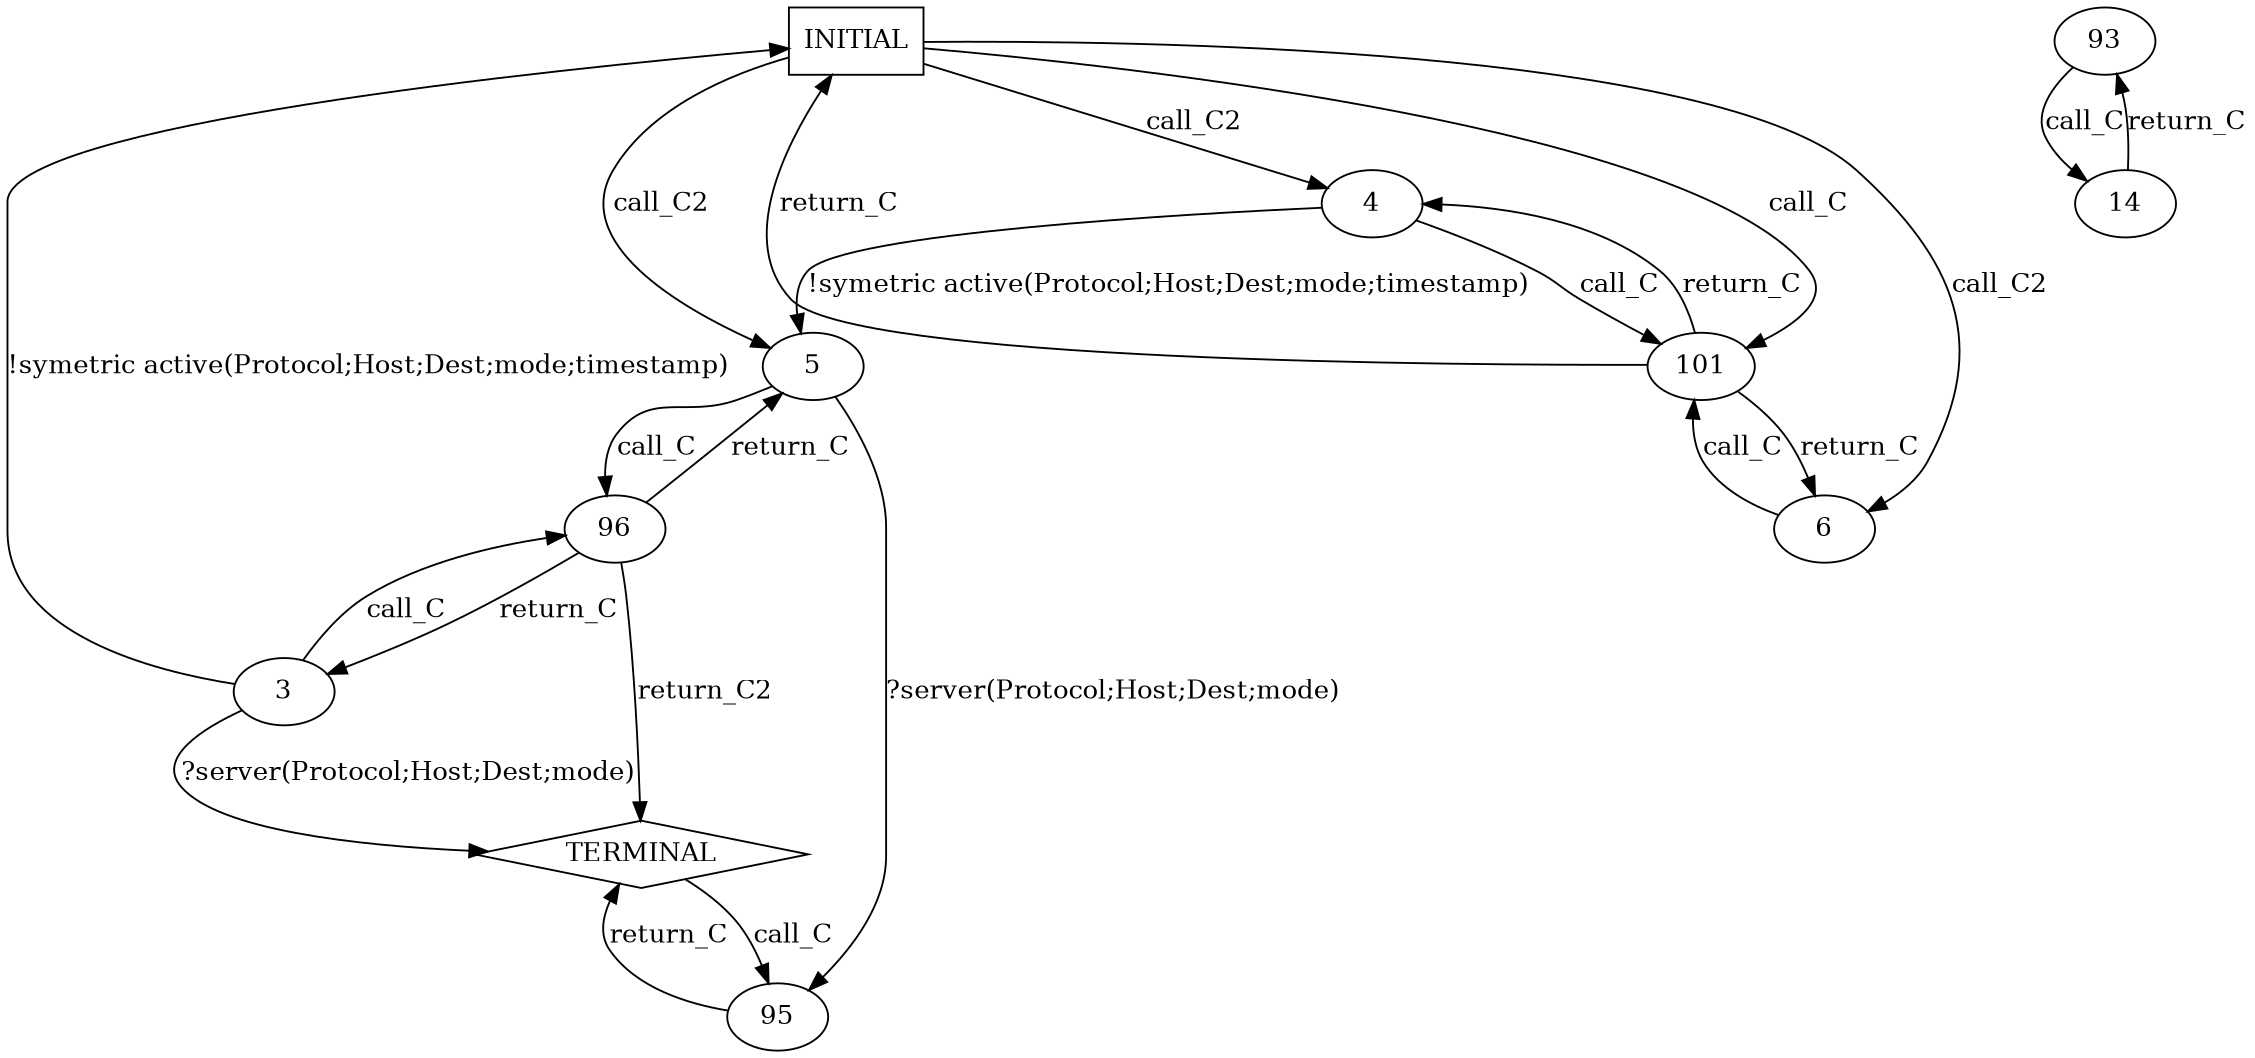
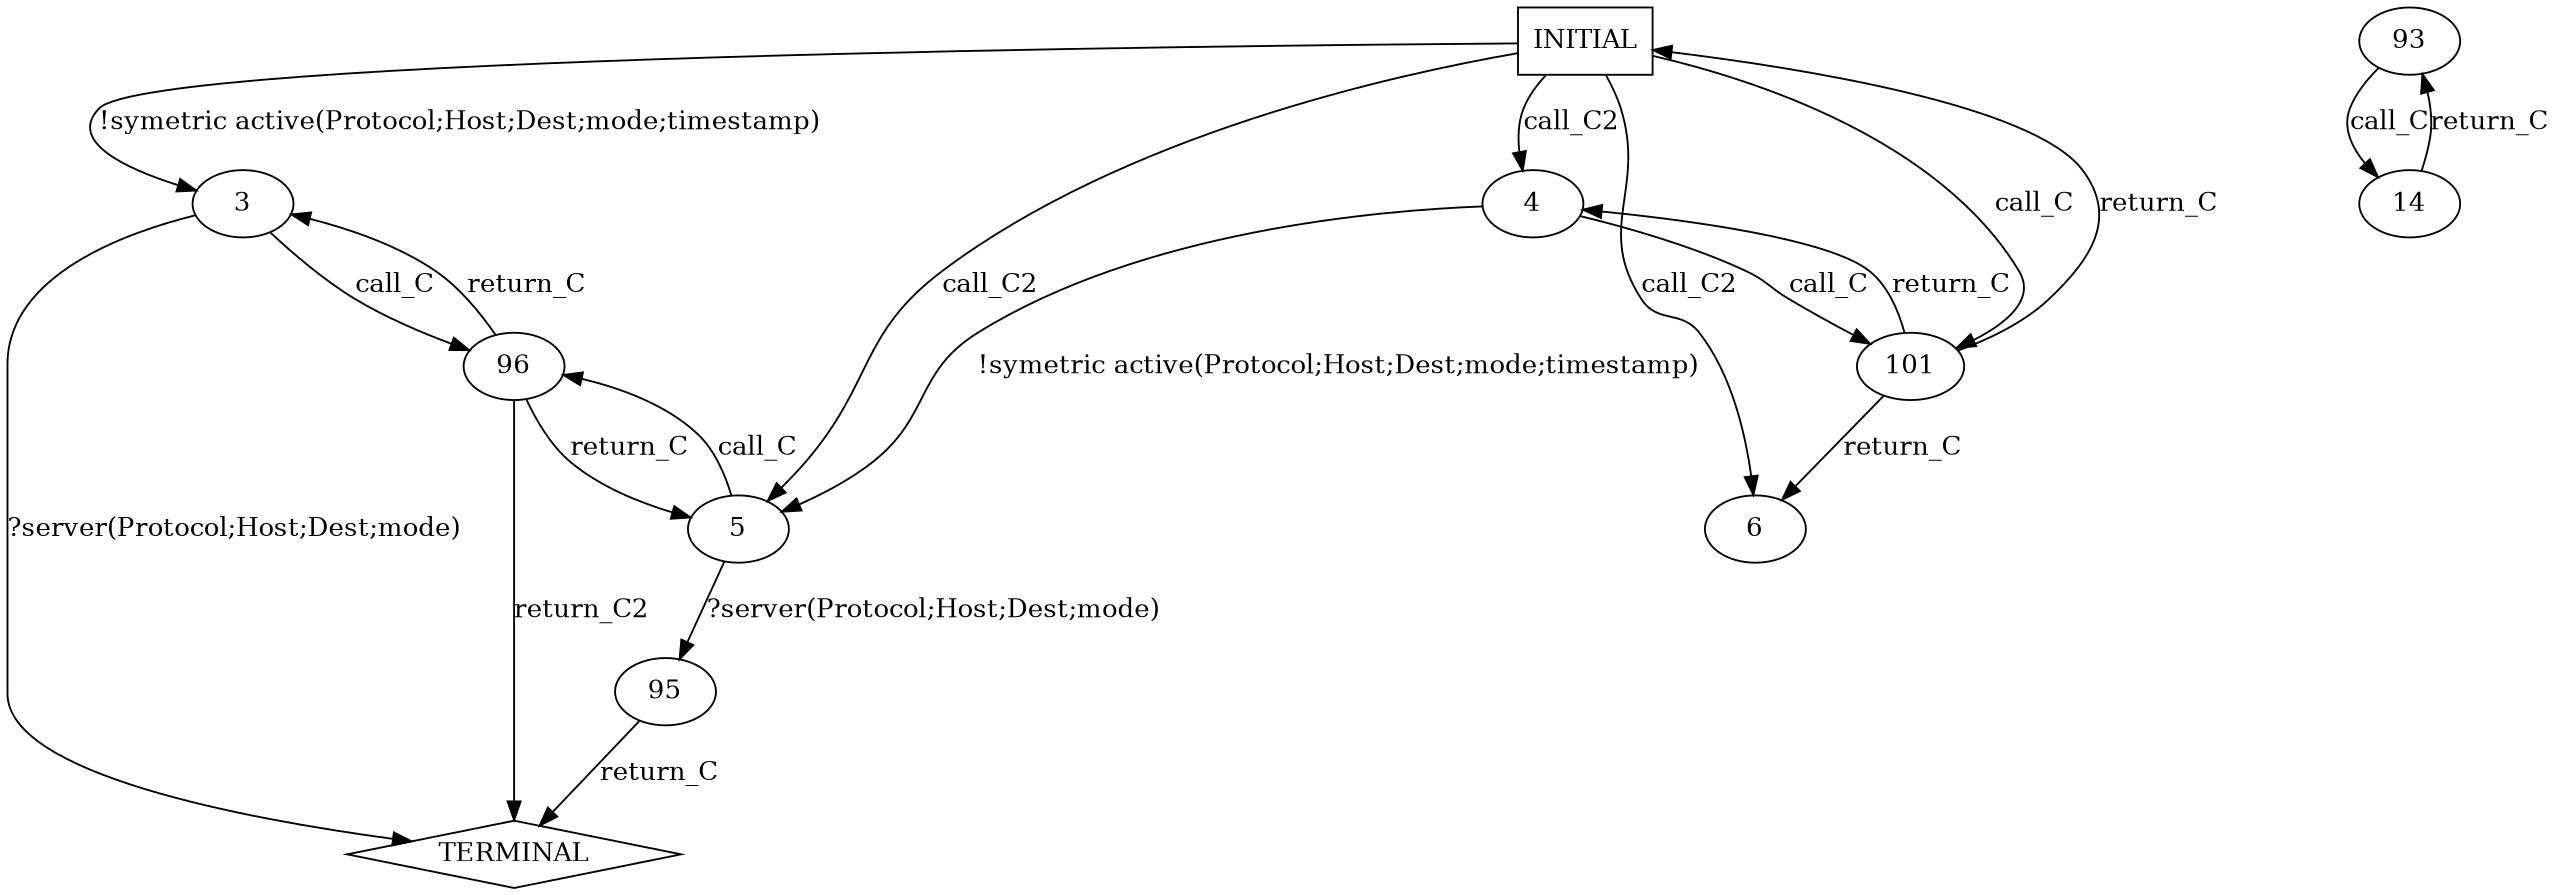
edge "3" -> "INITIAL": reversed
edge "6" -> "101": removed, label "call_C"
edge "TERMINAL" -> "95": removed, label "call_C"
